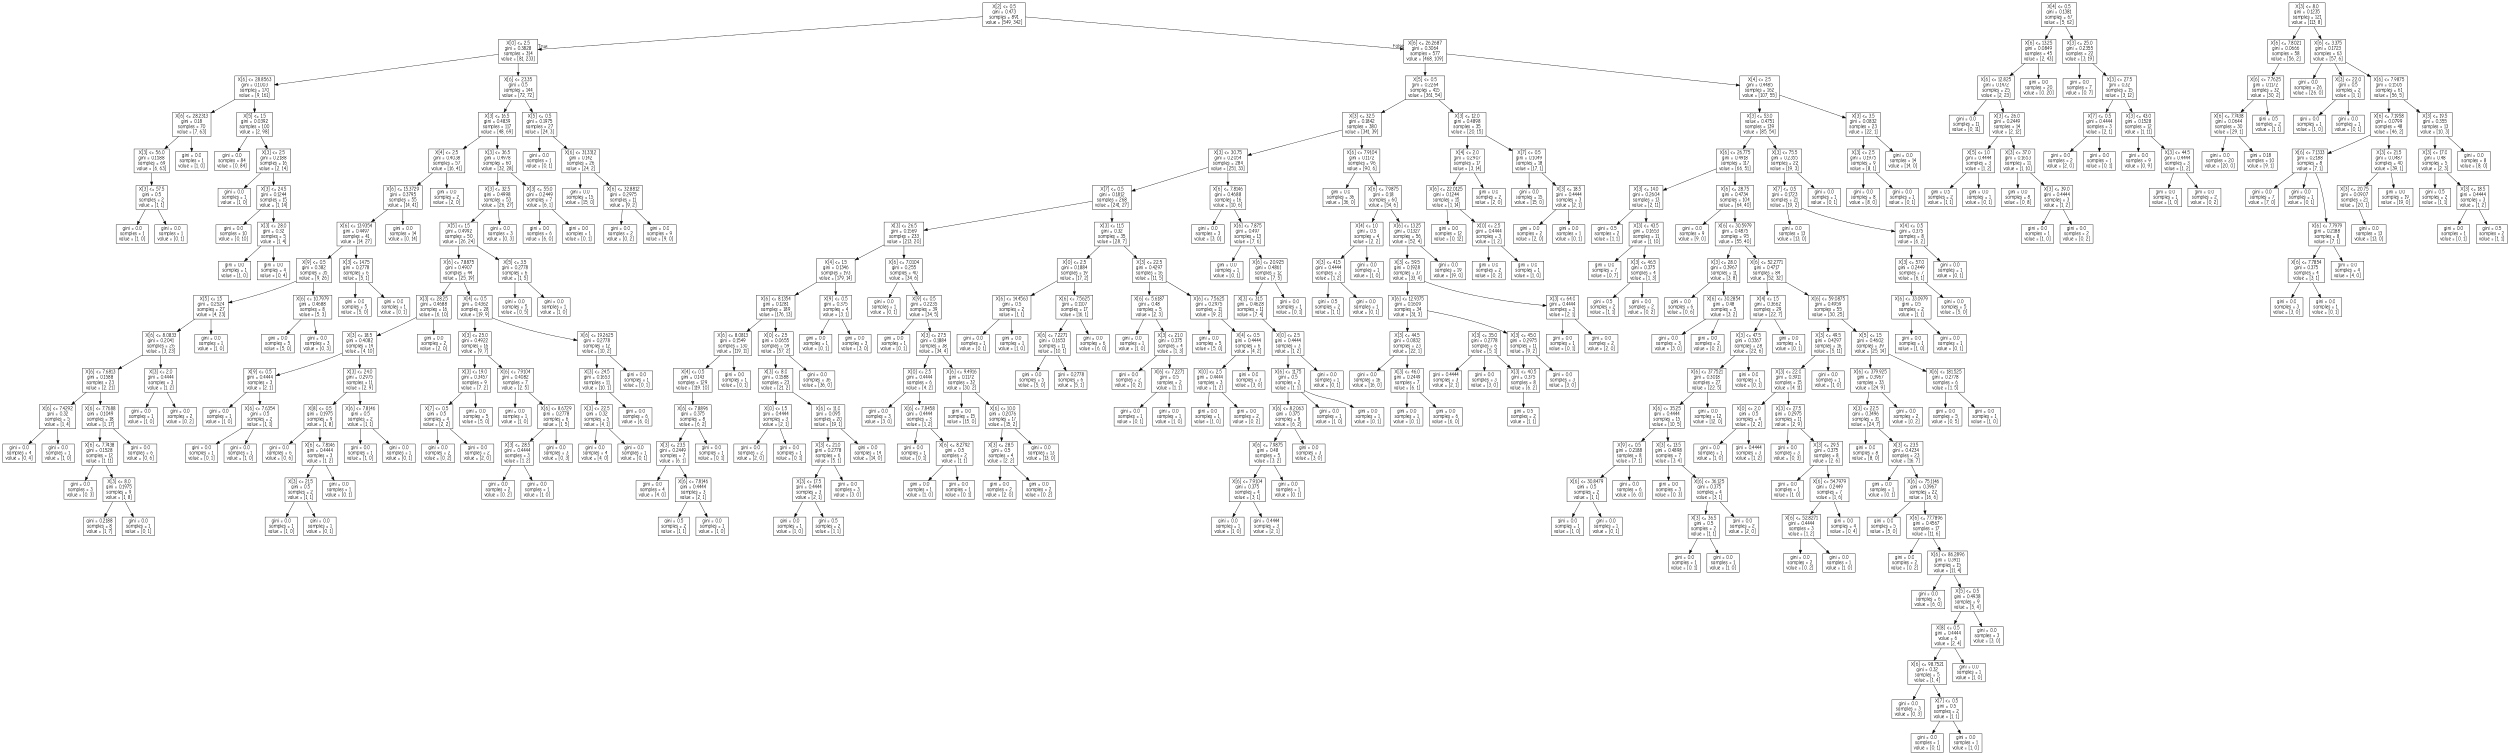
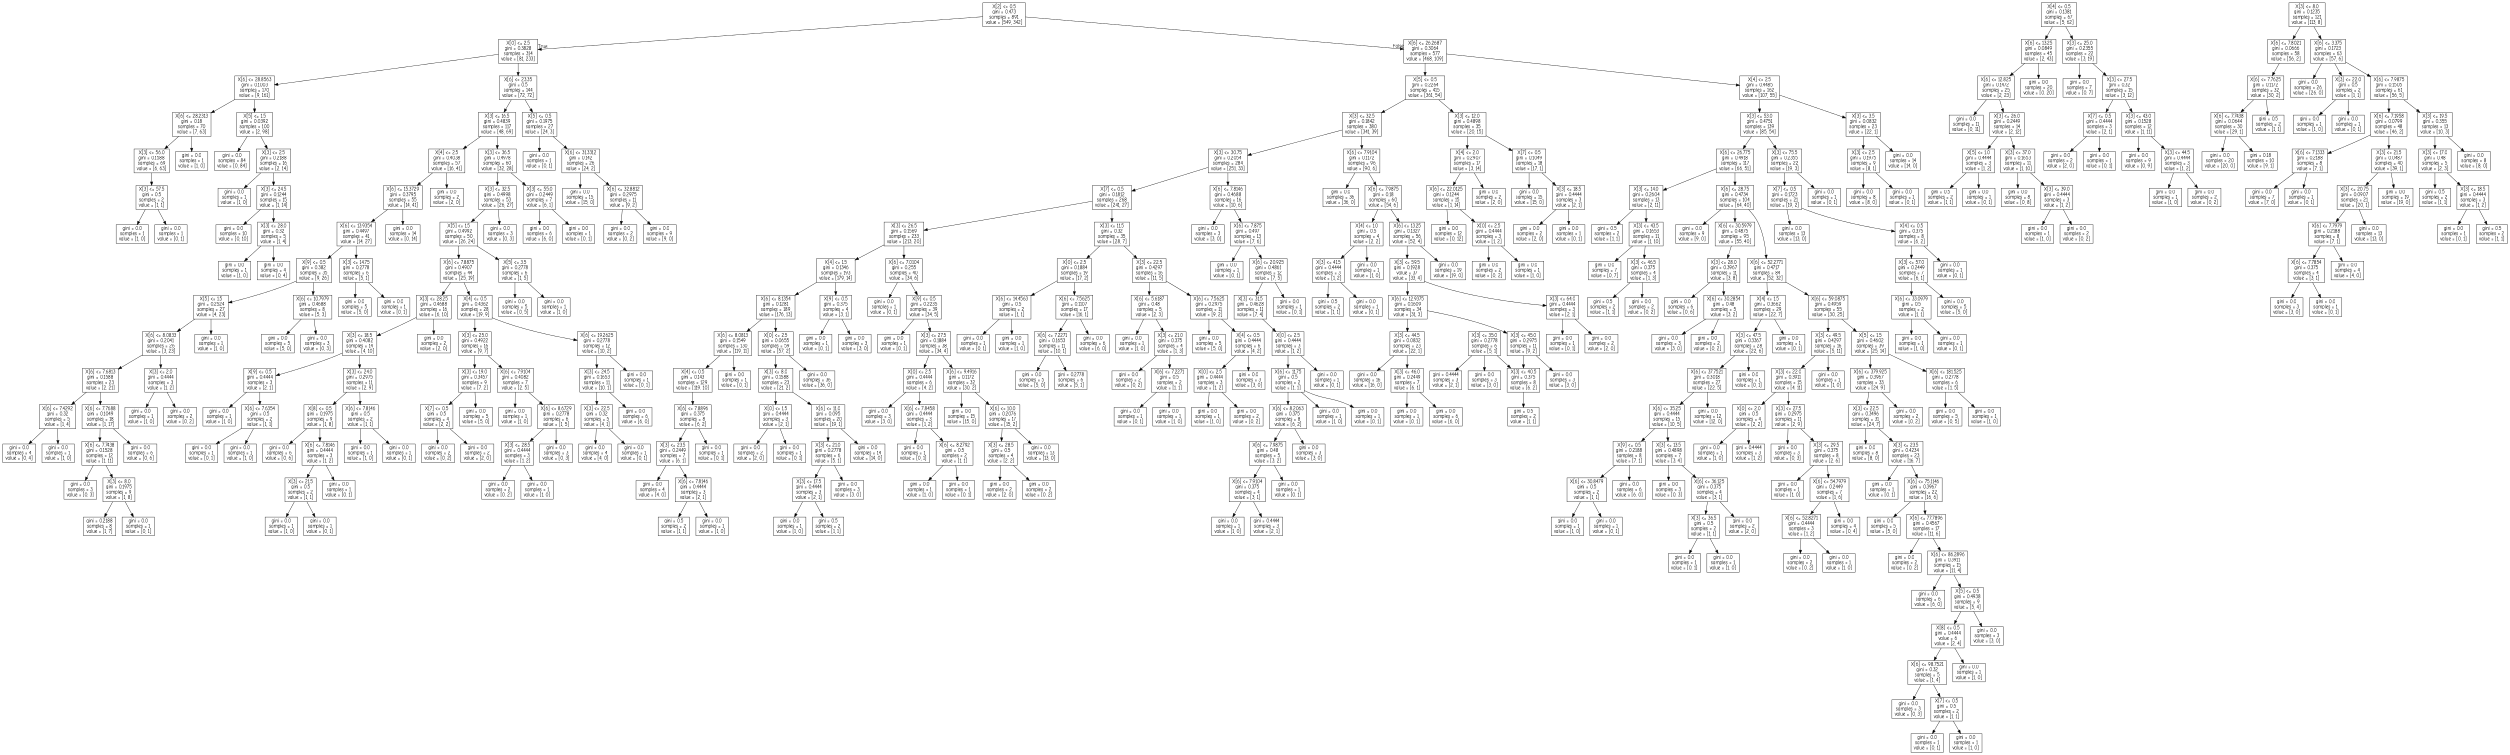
node "X[3] <= 53.0 value = 0.4751 samples = 139 value = [85, 54]": label "X[3] <= 53.0 value = 0.4751 samples = 139 value = [85, 54]" -> "X[3] <= 53.0 gini = 0.4751 samples = 139 value = [85, 54]"
edge "X[6] <= 7.1333 gini = 0.2188 samples = 8 value = [7, 1]" -> "X[6] <= 7.7979 gini = 0.2188 samples = 8 value = [7, 1]": now "X[3] <= 20.75 gini = 0.0907 samples = 21 value = [20, 1]" -> "X[6] <= 7.7979 gini = 0.2188 samples = 8 value = [7, 1]"
edge "X[6] <= 30.5979 gini = 0.4875 samples = 95 value = [55, 40]" -> "X[6] <= 52.2771 gini = 0.4717 samples = 84 value = [52, 32]": now "X[6] <= 28.75 gini = 0.4734 samples = 104 value = [64, 40]" -> "X[6] <= 52.2771 gini = 0.4717 samples = 84 value = [52, 32]"
node "X[3] <= 59.5 gini = 0.1928 samples = 37 value = [33, 4]": label "X[3] <= 59.5 gini = 0.1928 samples = 37 value = [33, 4]" -> "X[3] <= 59.5 gini = 0.1928 value = 37 value = [33, 4]"
